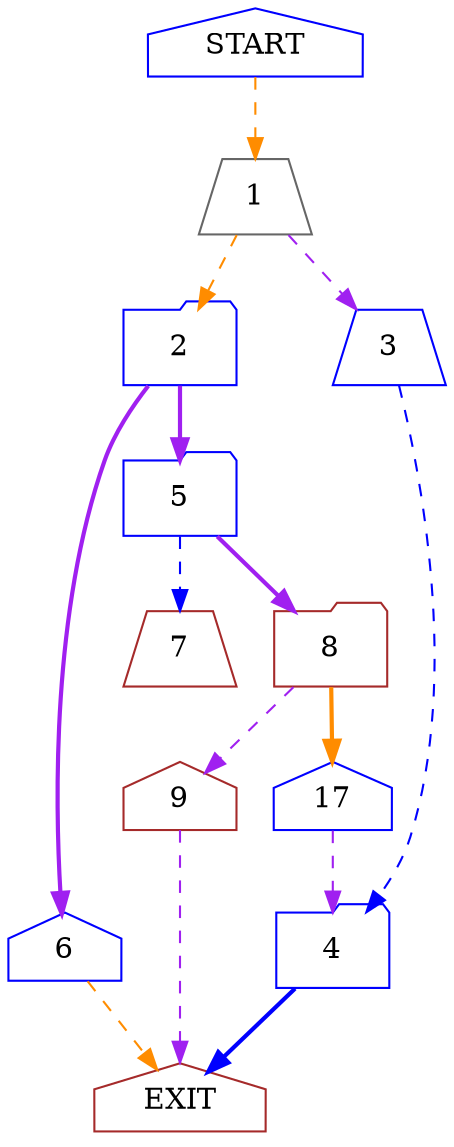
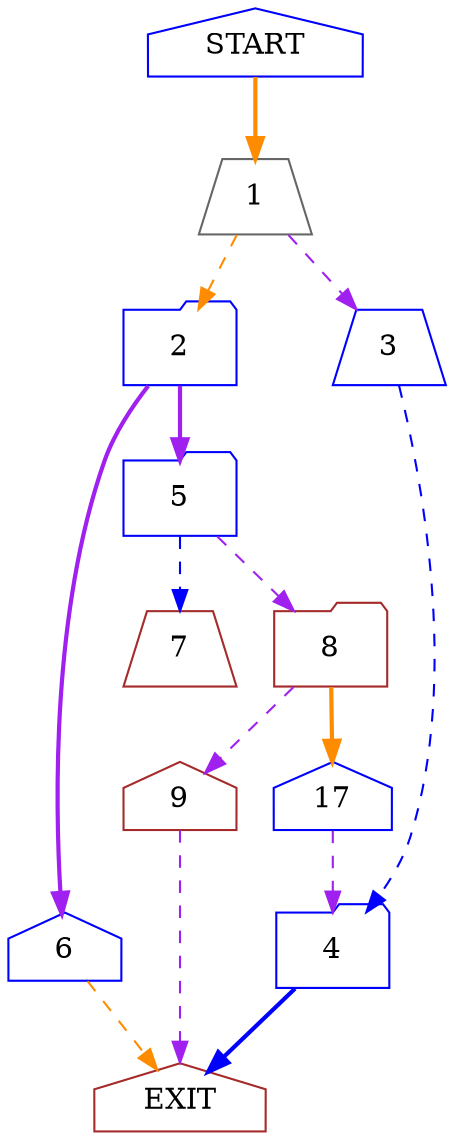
edge "START" -> "1": style dashed -> bold
edge "5" -> "8": style bold -> dashed
